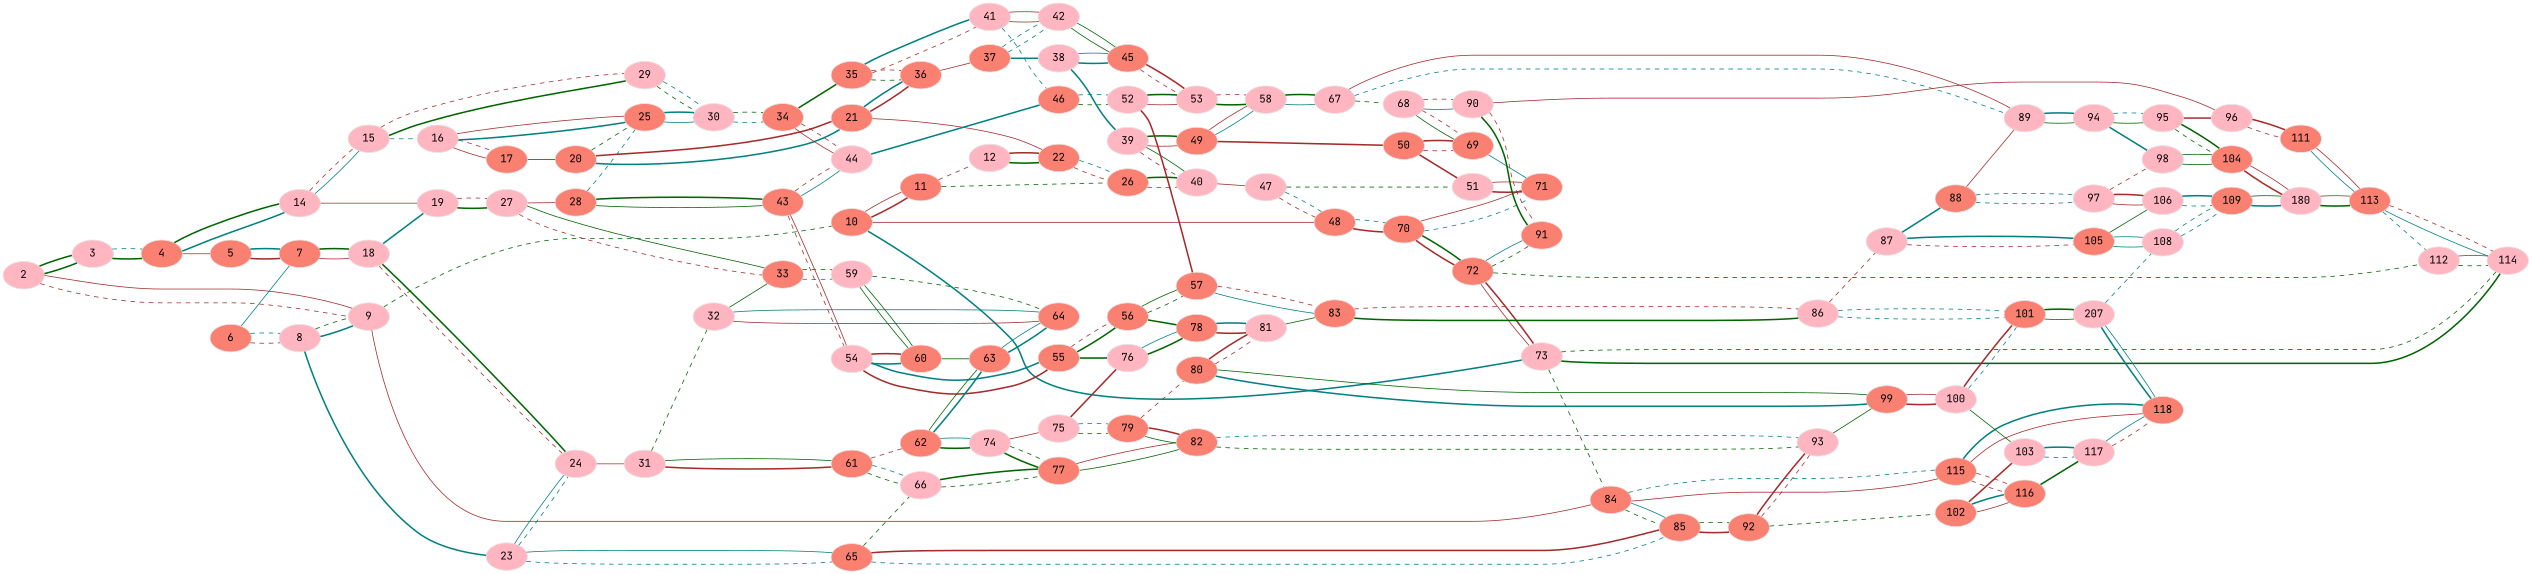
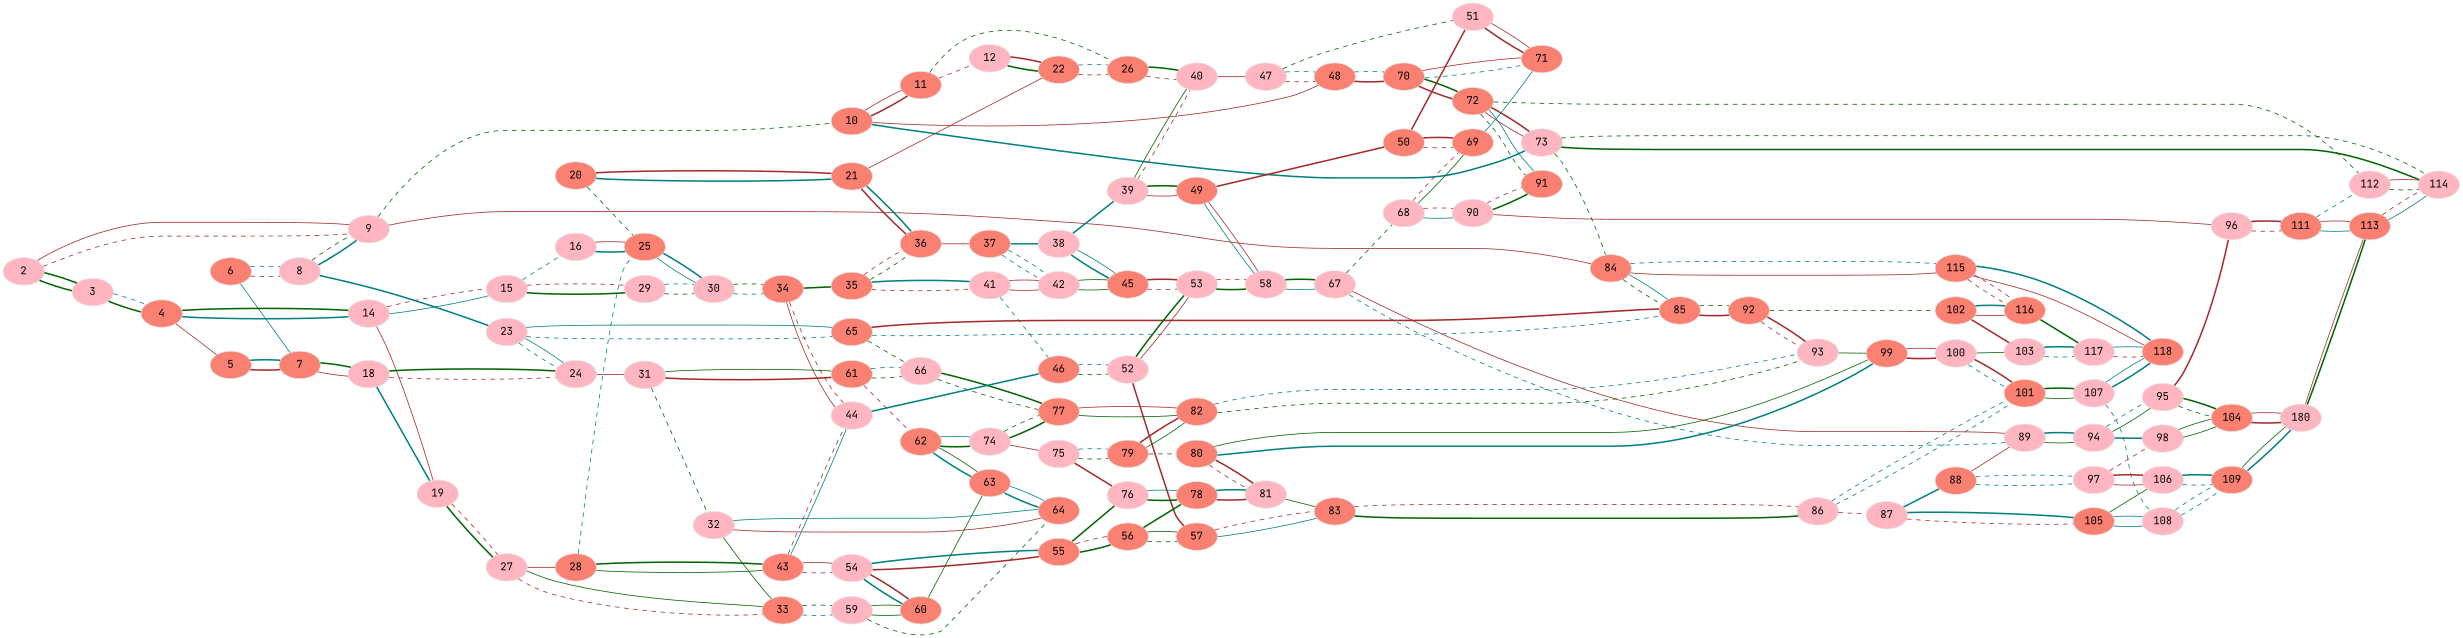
node "17": removed
edge "113" -- "112": now "111" -- "112"
node "207": label "207" -> "107"
